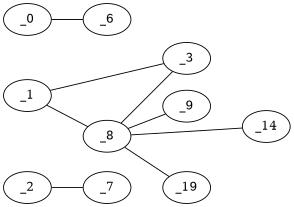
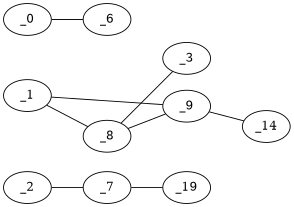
edge "_3" -- "_1": now "_9" -- "_1"
edge "_14" -- "_8": now "_14" -- "_9"
edge "_8" -- "_19": now "_7" -- "_19"
